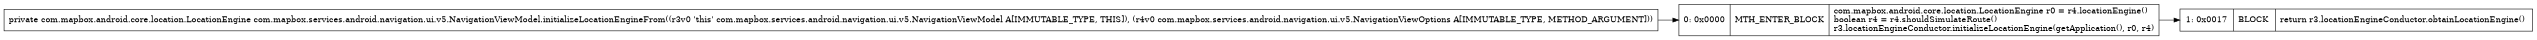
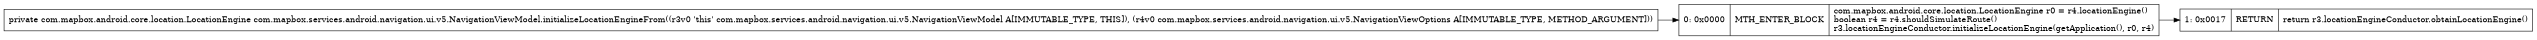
node "1: 0x0017": text "BLOCK" -> "RETURN"
